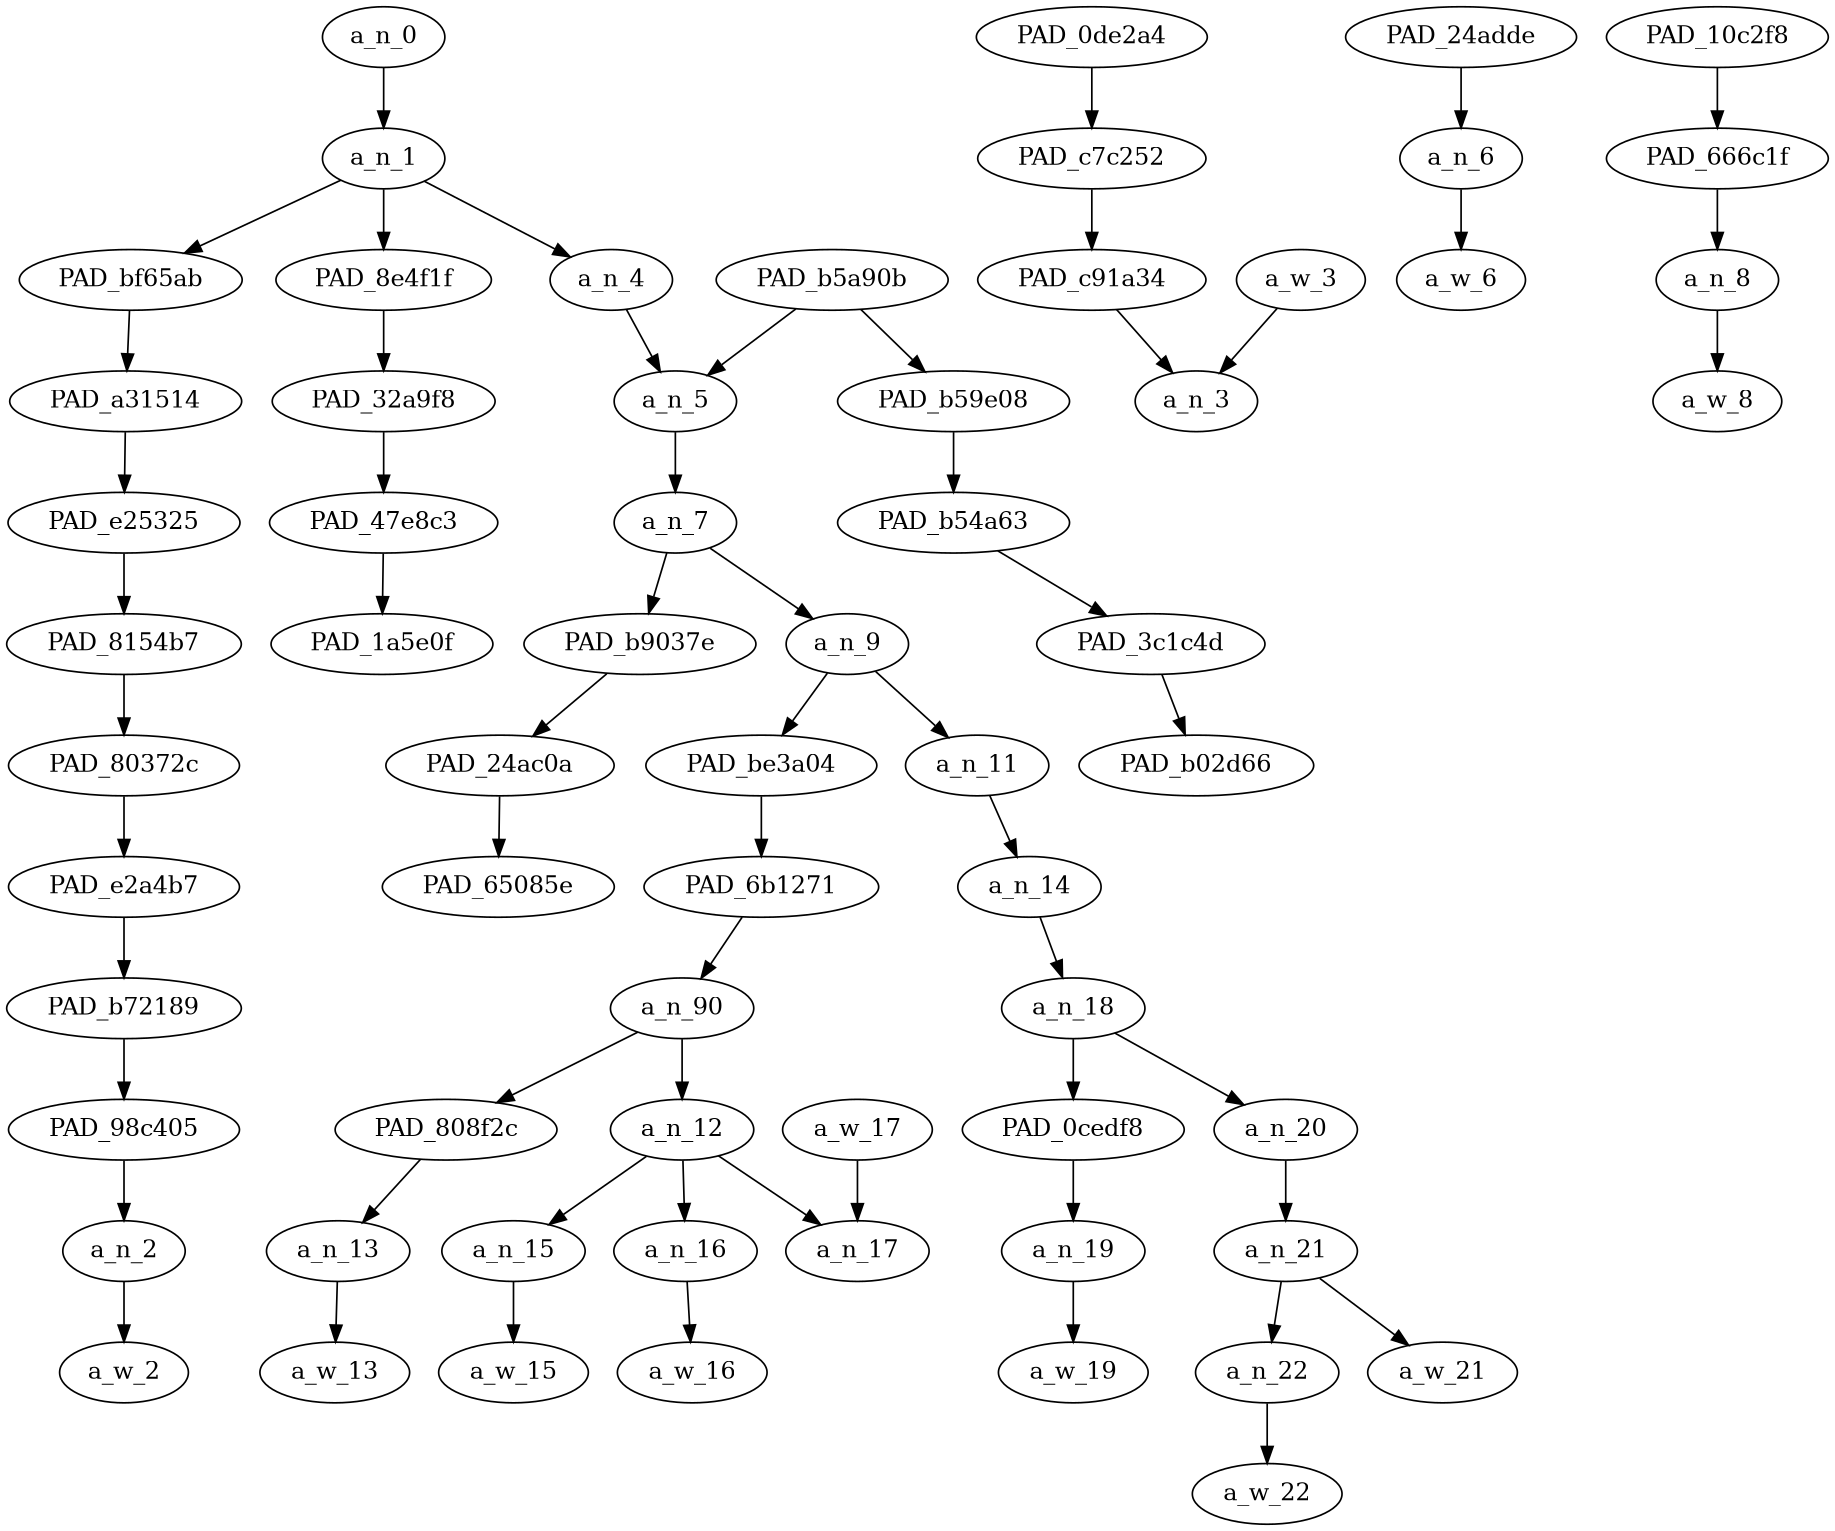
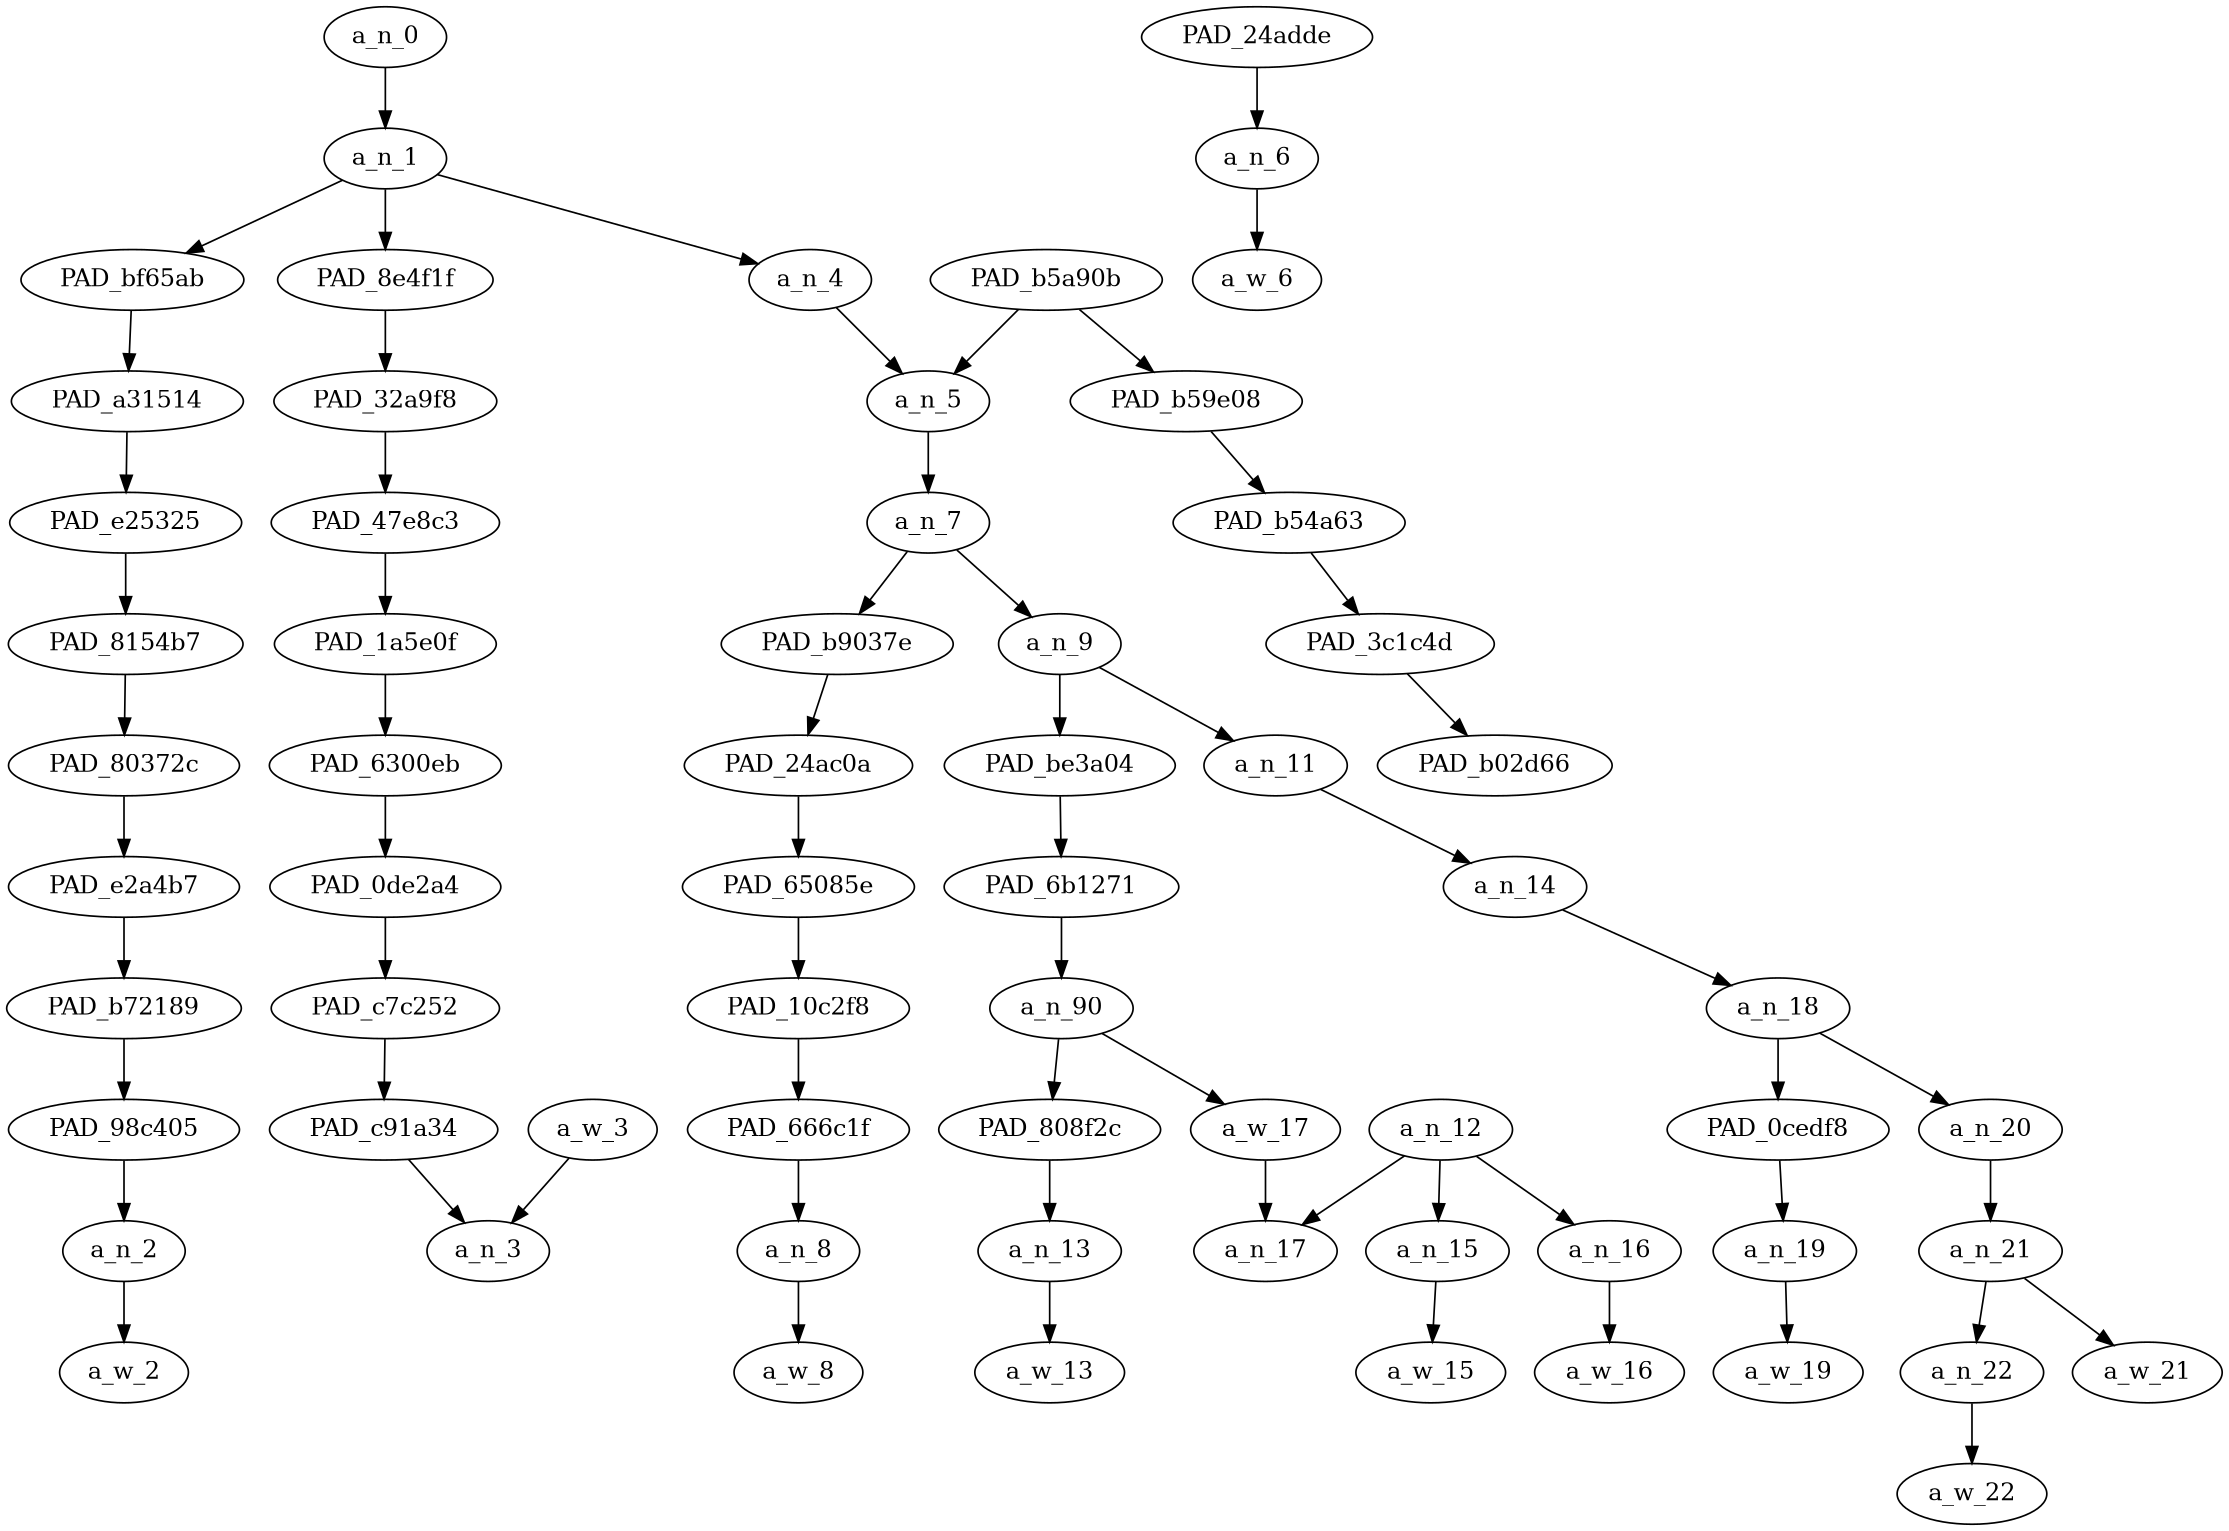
node "PAD_6300eb": added
edge "PAD_65085e" -> "PAD_10c2f8": added
edge "a_n_90" -> "a_n_12": now "a_n_90" -> "a_w_17"
